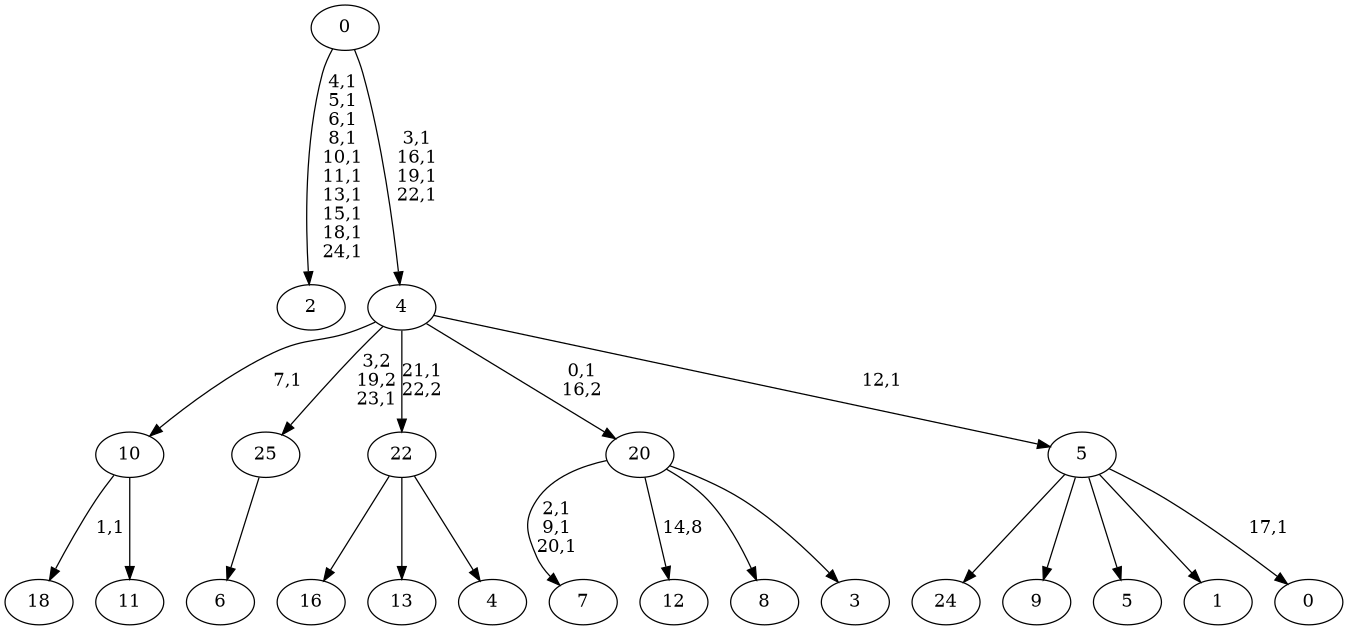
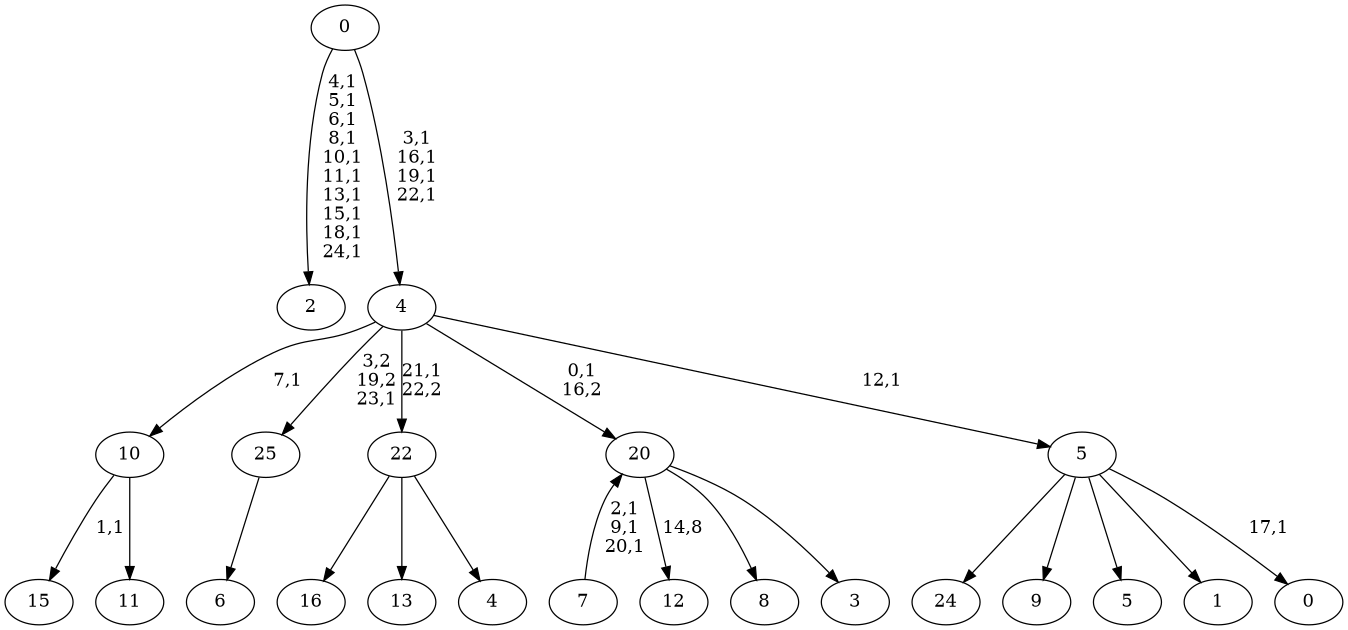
edge "20" -> "7": reversed
node "18": label "18" -> "15"
